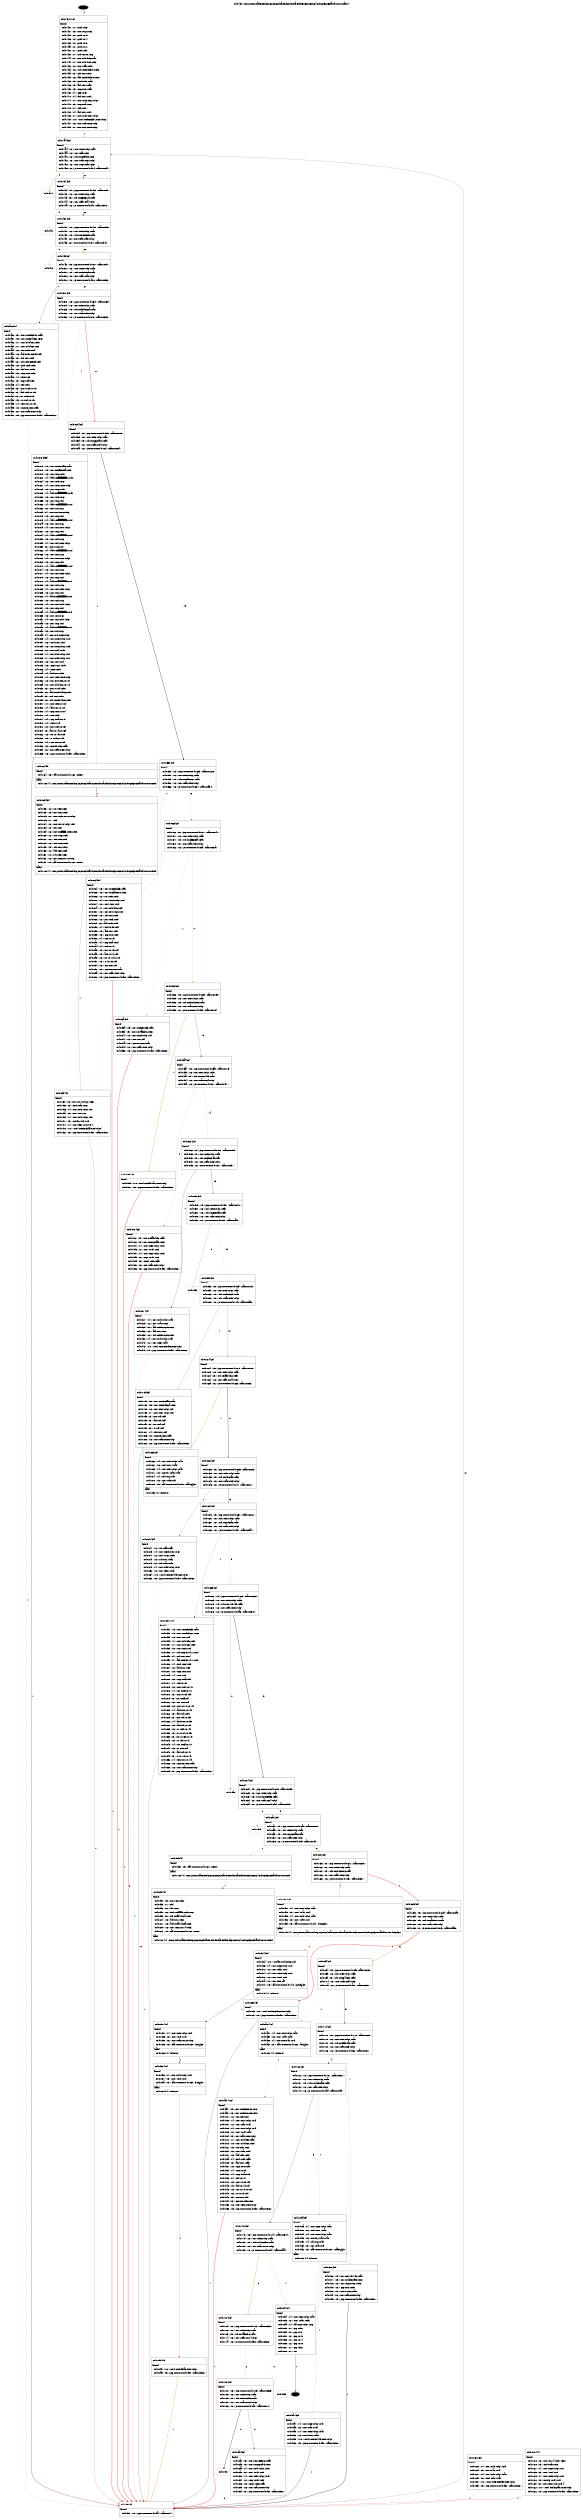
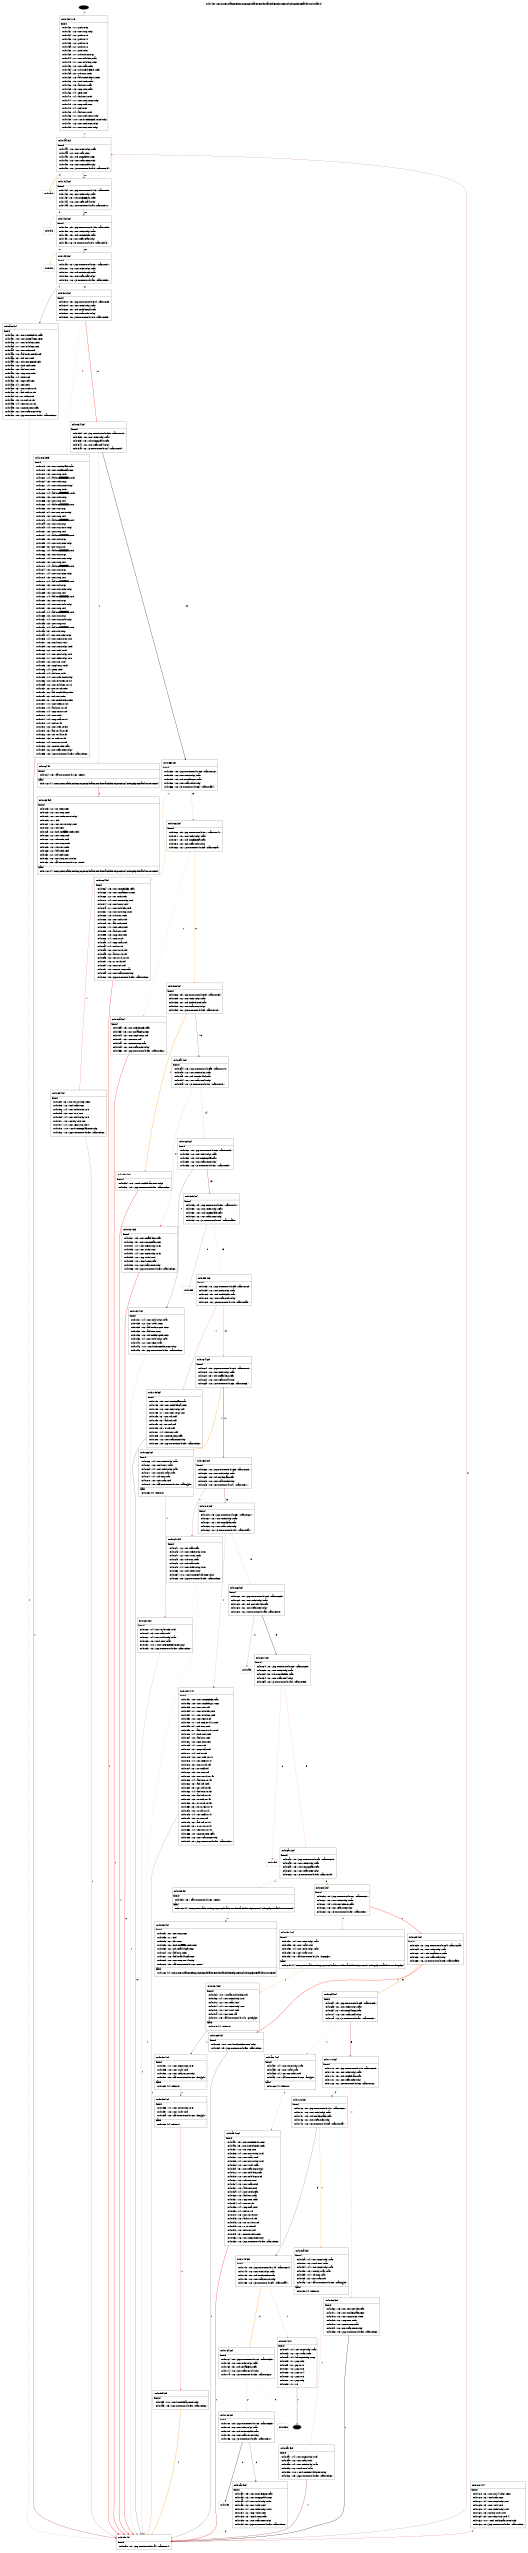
edge "0x401c63 [29]" -> "0x401c80 [32]": added, label "1"
